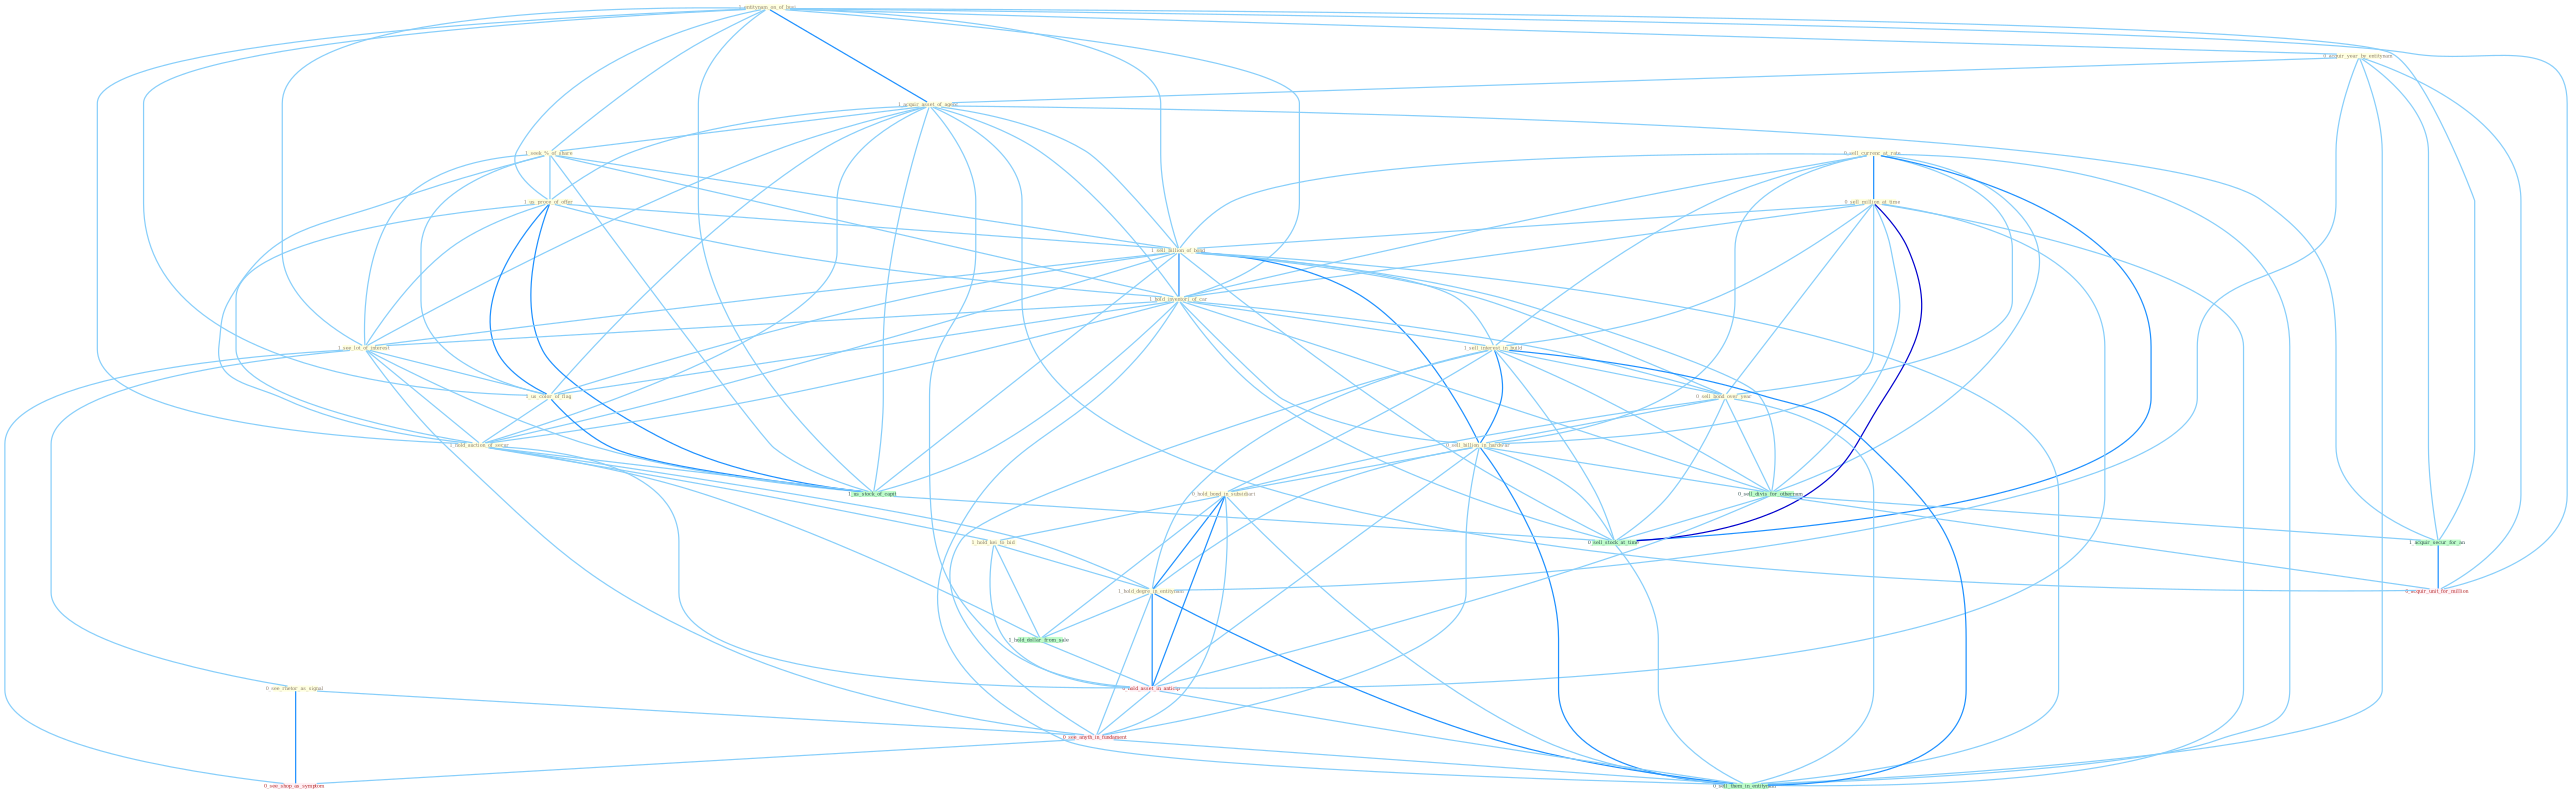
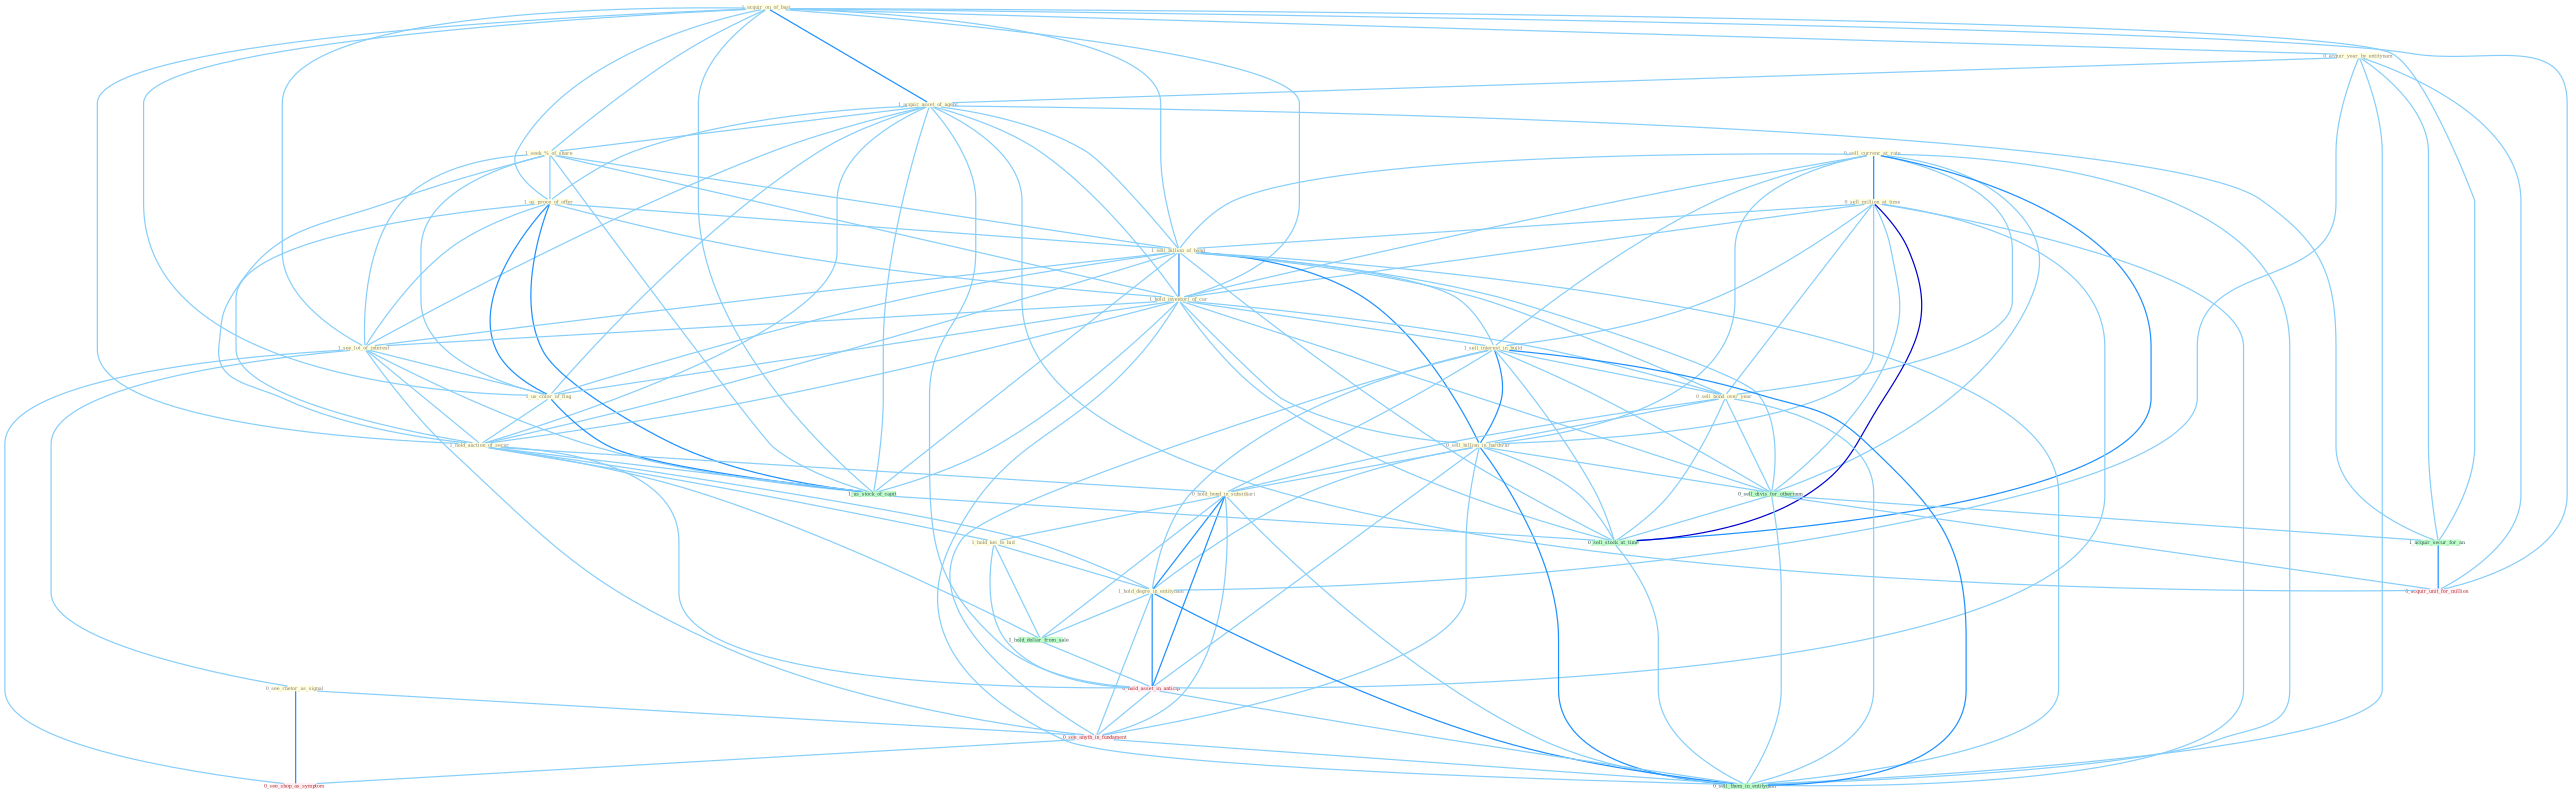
node "1_entitynam_on_of_busi": label "1_entitynam_on_of_busi" -> "1_acquir_on_of_busi"
edge "1_hold_auction_of_secur" -- "0_hold_bond_in_subsidiari": added
edge "0_sell_divis_for_othernum" -- "0_hold_asset_in_anticip": now "0_sell_divis_for_othernum" -- "0_sell_them_in_entitynam"
